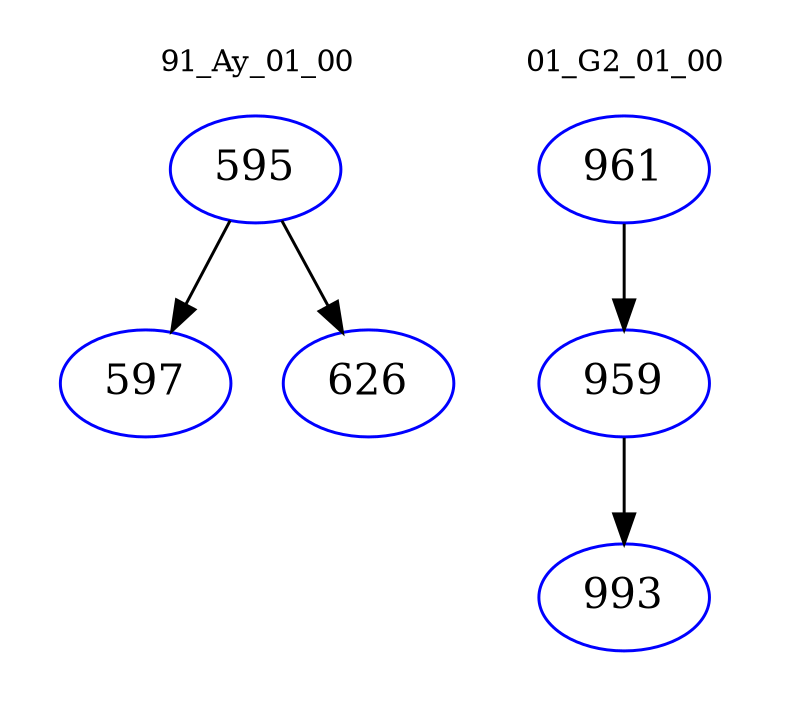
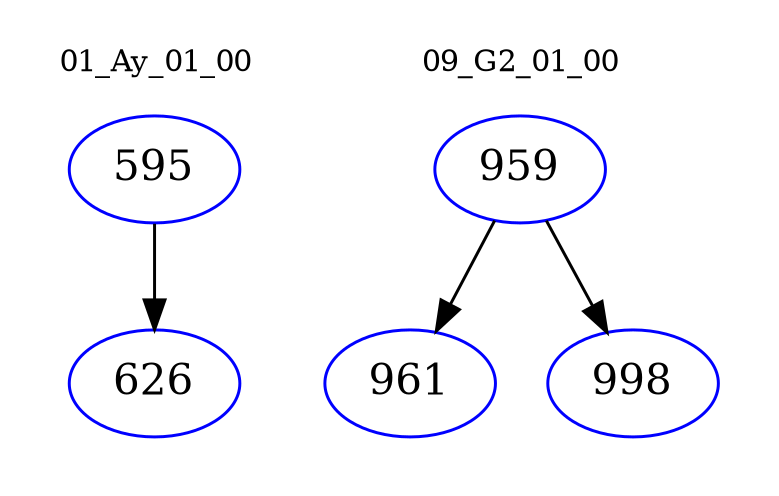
cluster "91_Ay_01_00": label "91_Ay_01_00" -> "01_Ay_01_00"
cluster "01_G2_01_00": label "01_G2_01_00" -> "09_G2_01_00"
edge "961" -> "959": reversed
node "597": removed
node "993": label "993" -> "998"
